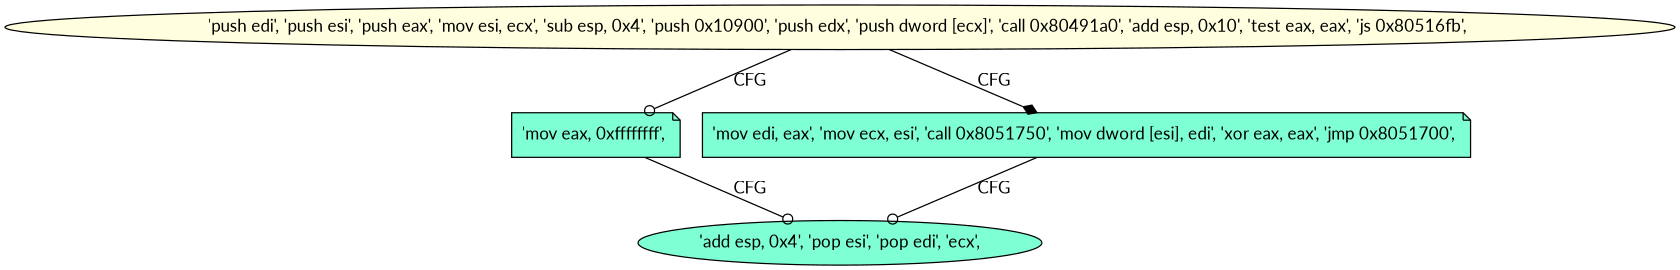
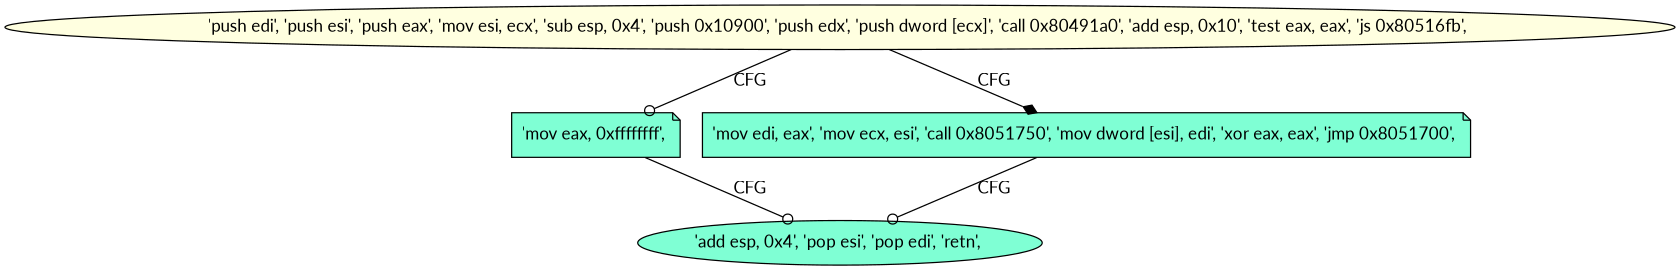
node "'add esp, 0x4', 'pop esi', 'pop edi', 'ecx',": label "'add esp, 0x4', 'pop esi', 'pop edi', 'ecx'," -> "'add esp, 0x4', 'pop esi', 'pop edi', 'retn',"
